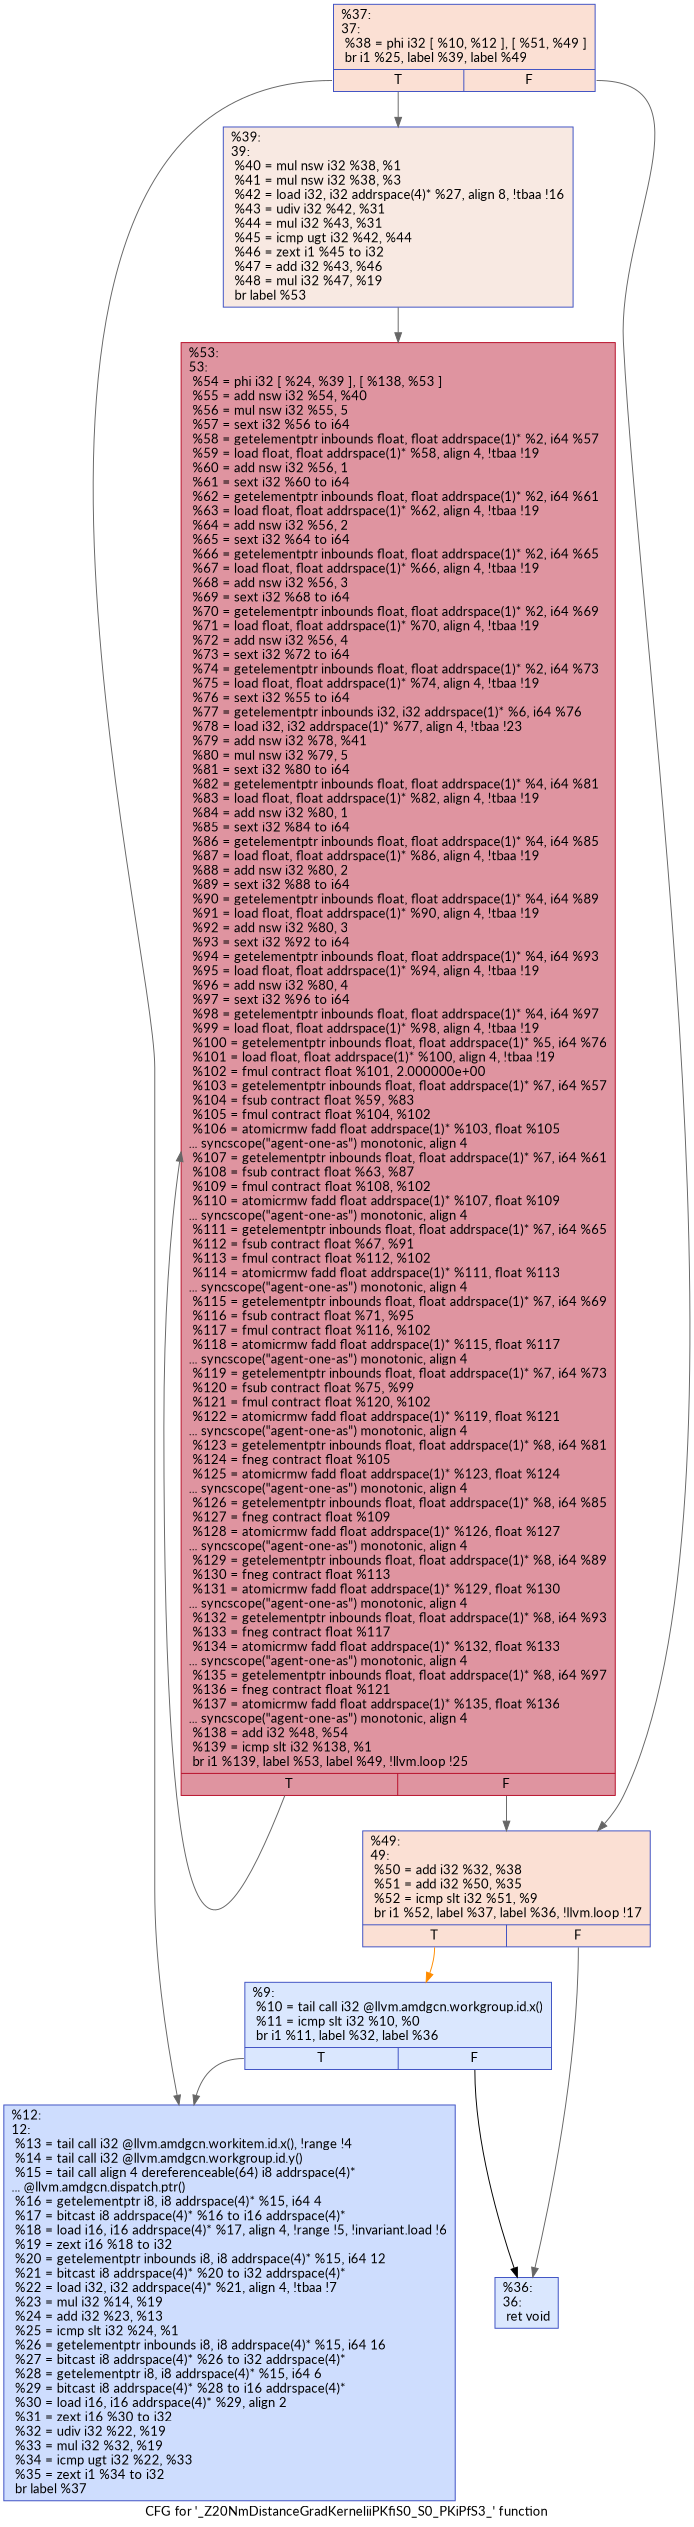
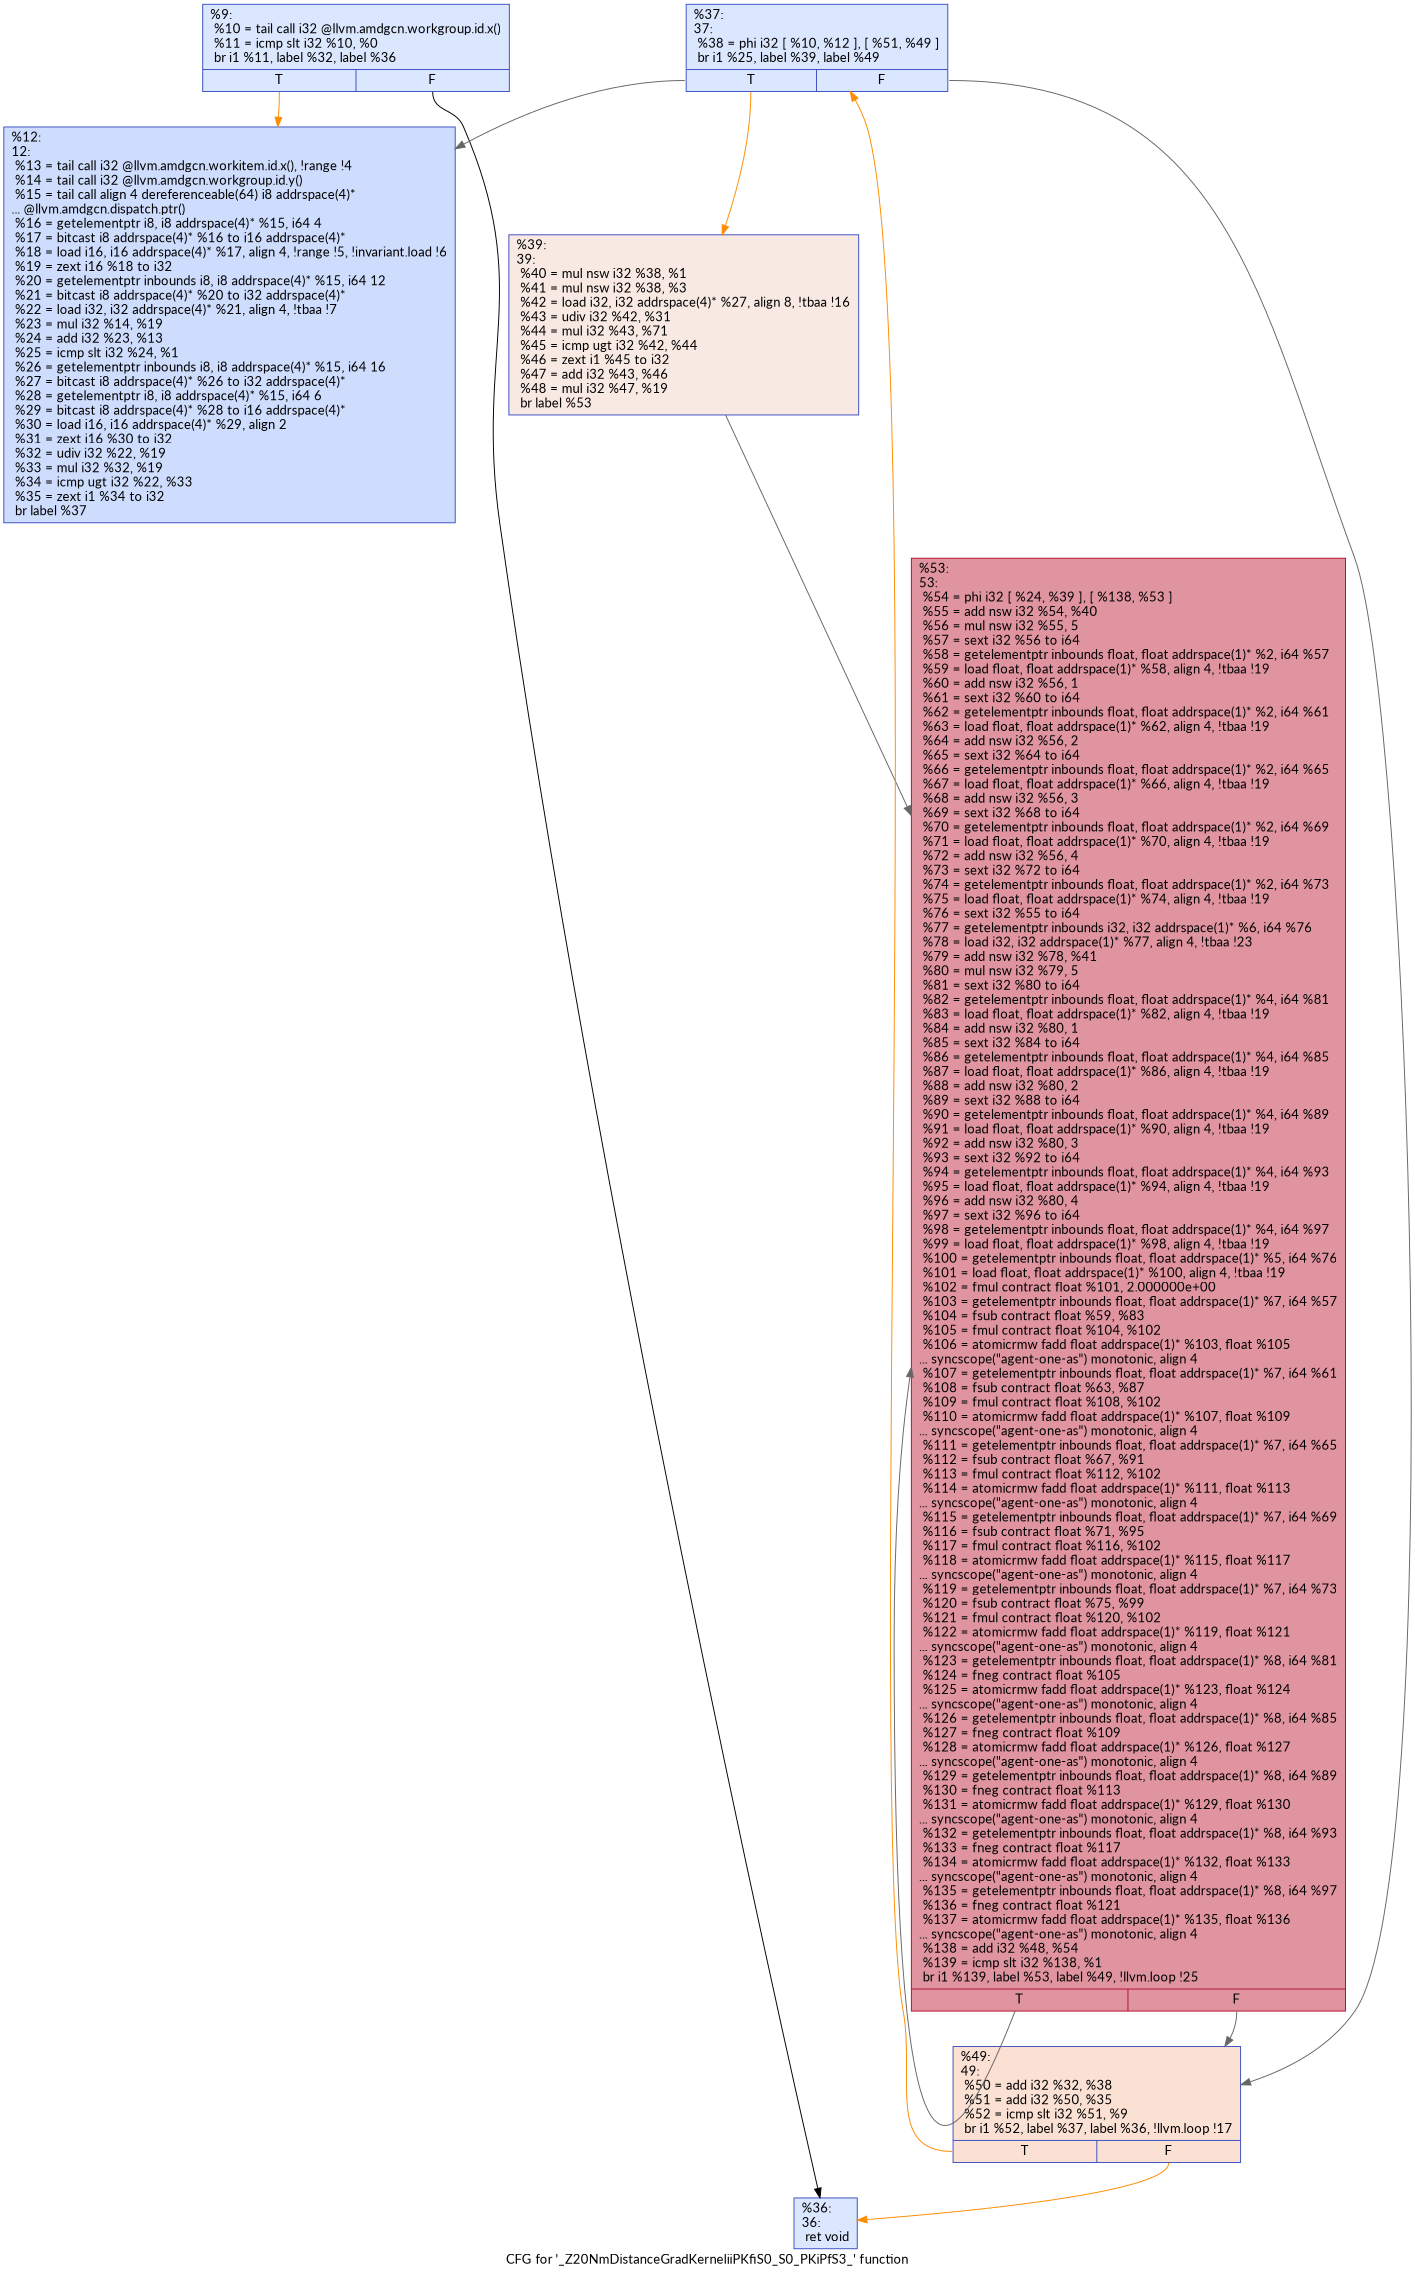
node "%37:": fillcolor #f7b99e70 -> #abc8fd70
edge "%37:" -> "%39:": color gray40 -> darkorange
node "%39:": text "%44 = mul i32 %43, %31" -> "%44 = mul i32 %43, %71"
edge "%49:" -> "%9:": now "%49:" -> "%37:"
edge "%9:" -> "%12:": color gray40 -> darkorange
edge "%49:" -> "%36:": color gray40 -> darkorange
